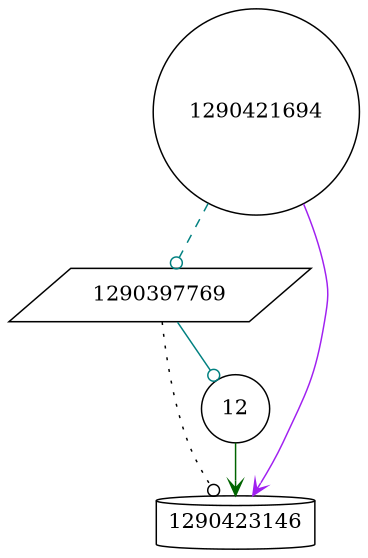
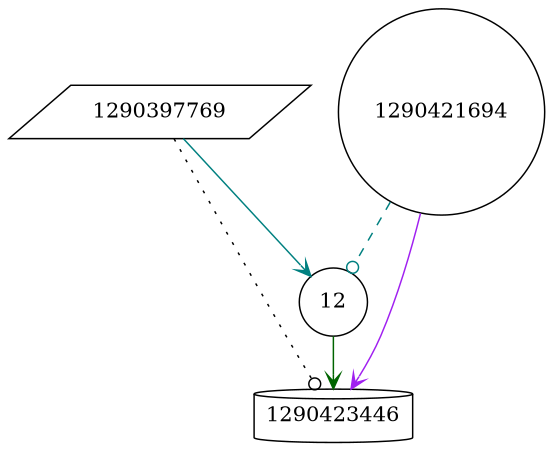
edge "1290421694" -> "1290397769": now "1290421694" -> "12"
edge "1290397769" -> "12": arrowhead odot -> vee
node "1290423146": label "1290423146" -> "1290423446"
